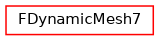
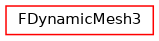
node "FDynamicMesh7": label "FDynamicMesh7" -> "FDynamicMesh3"
